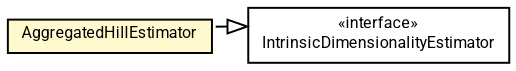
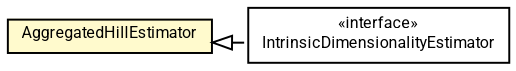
edge "AggregatedHillEstimator" -> "IntrinsicDimensionalityEstimator": reversed
